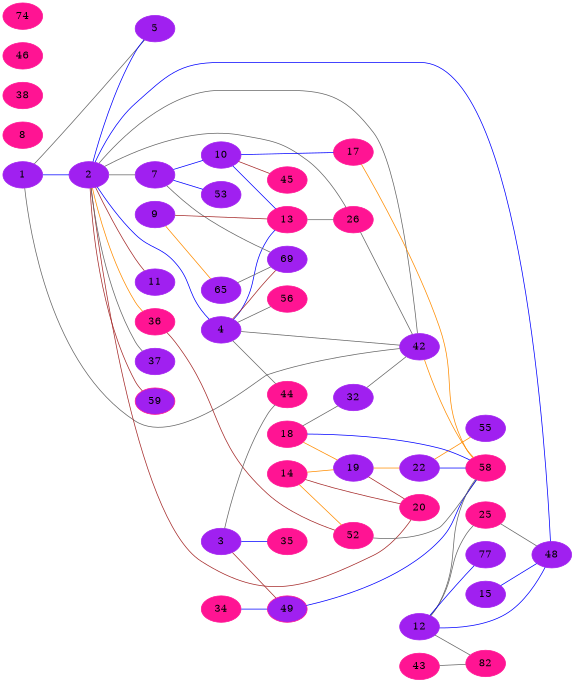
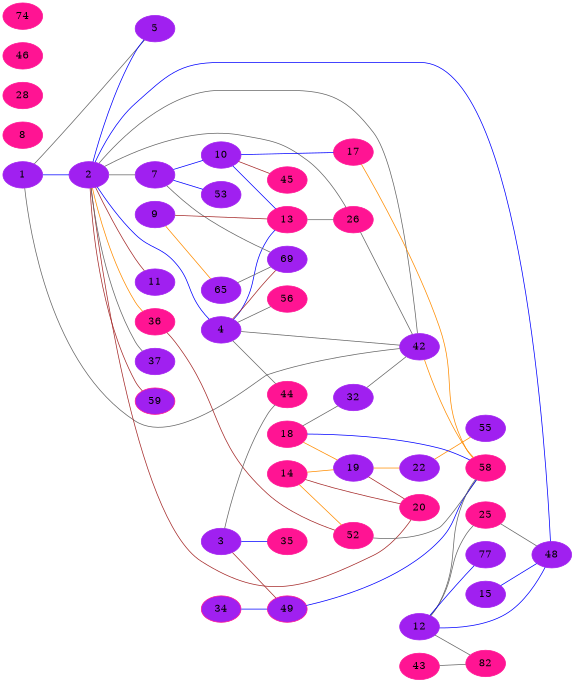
node "38": label "38" -> "28"
edge "22" -- "58": removed
node "34": fillcolor deeppink -> purple
